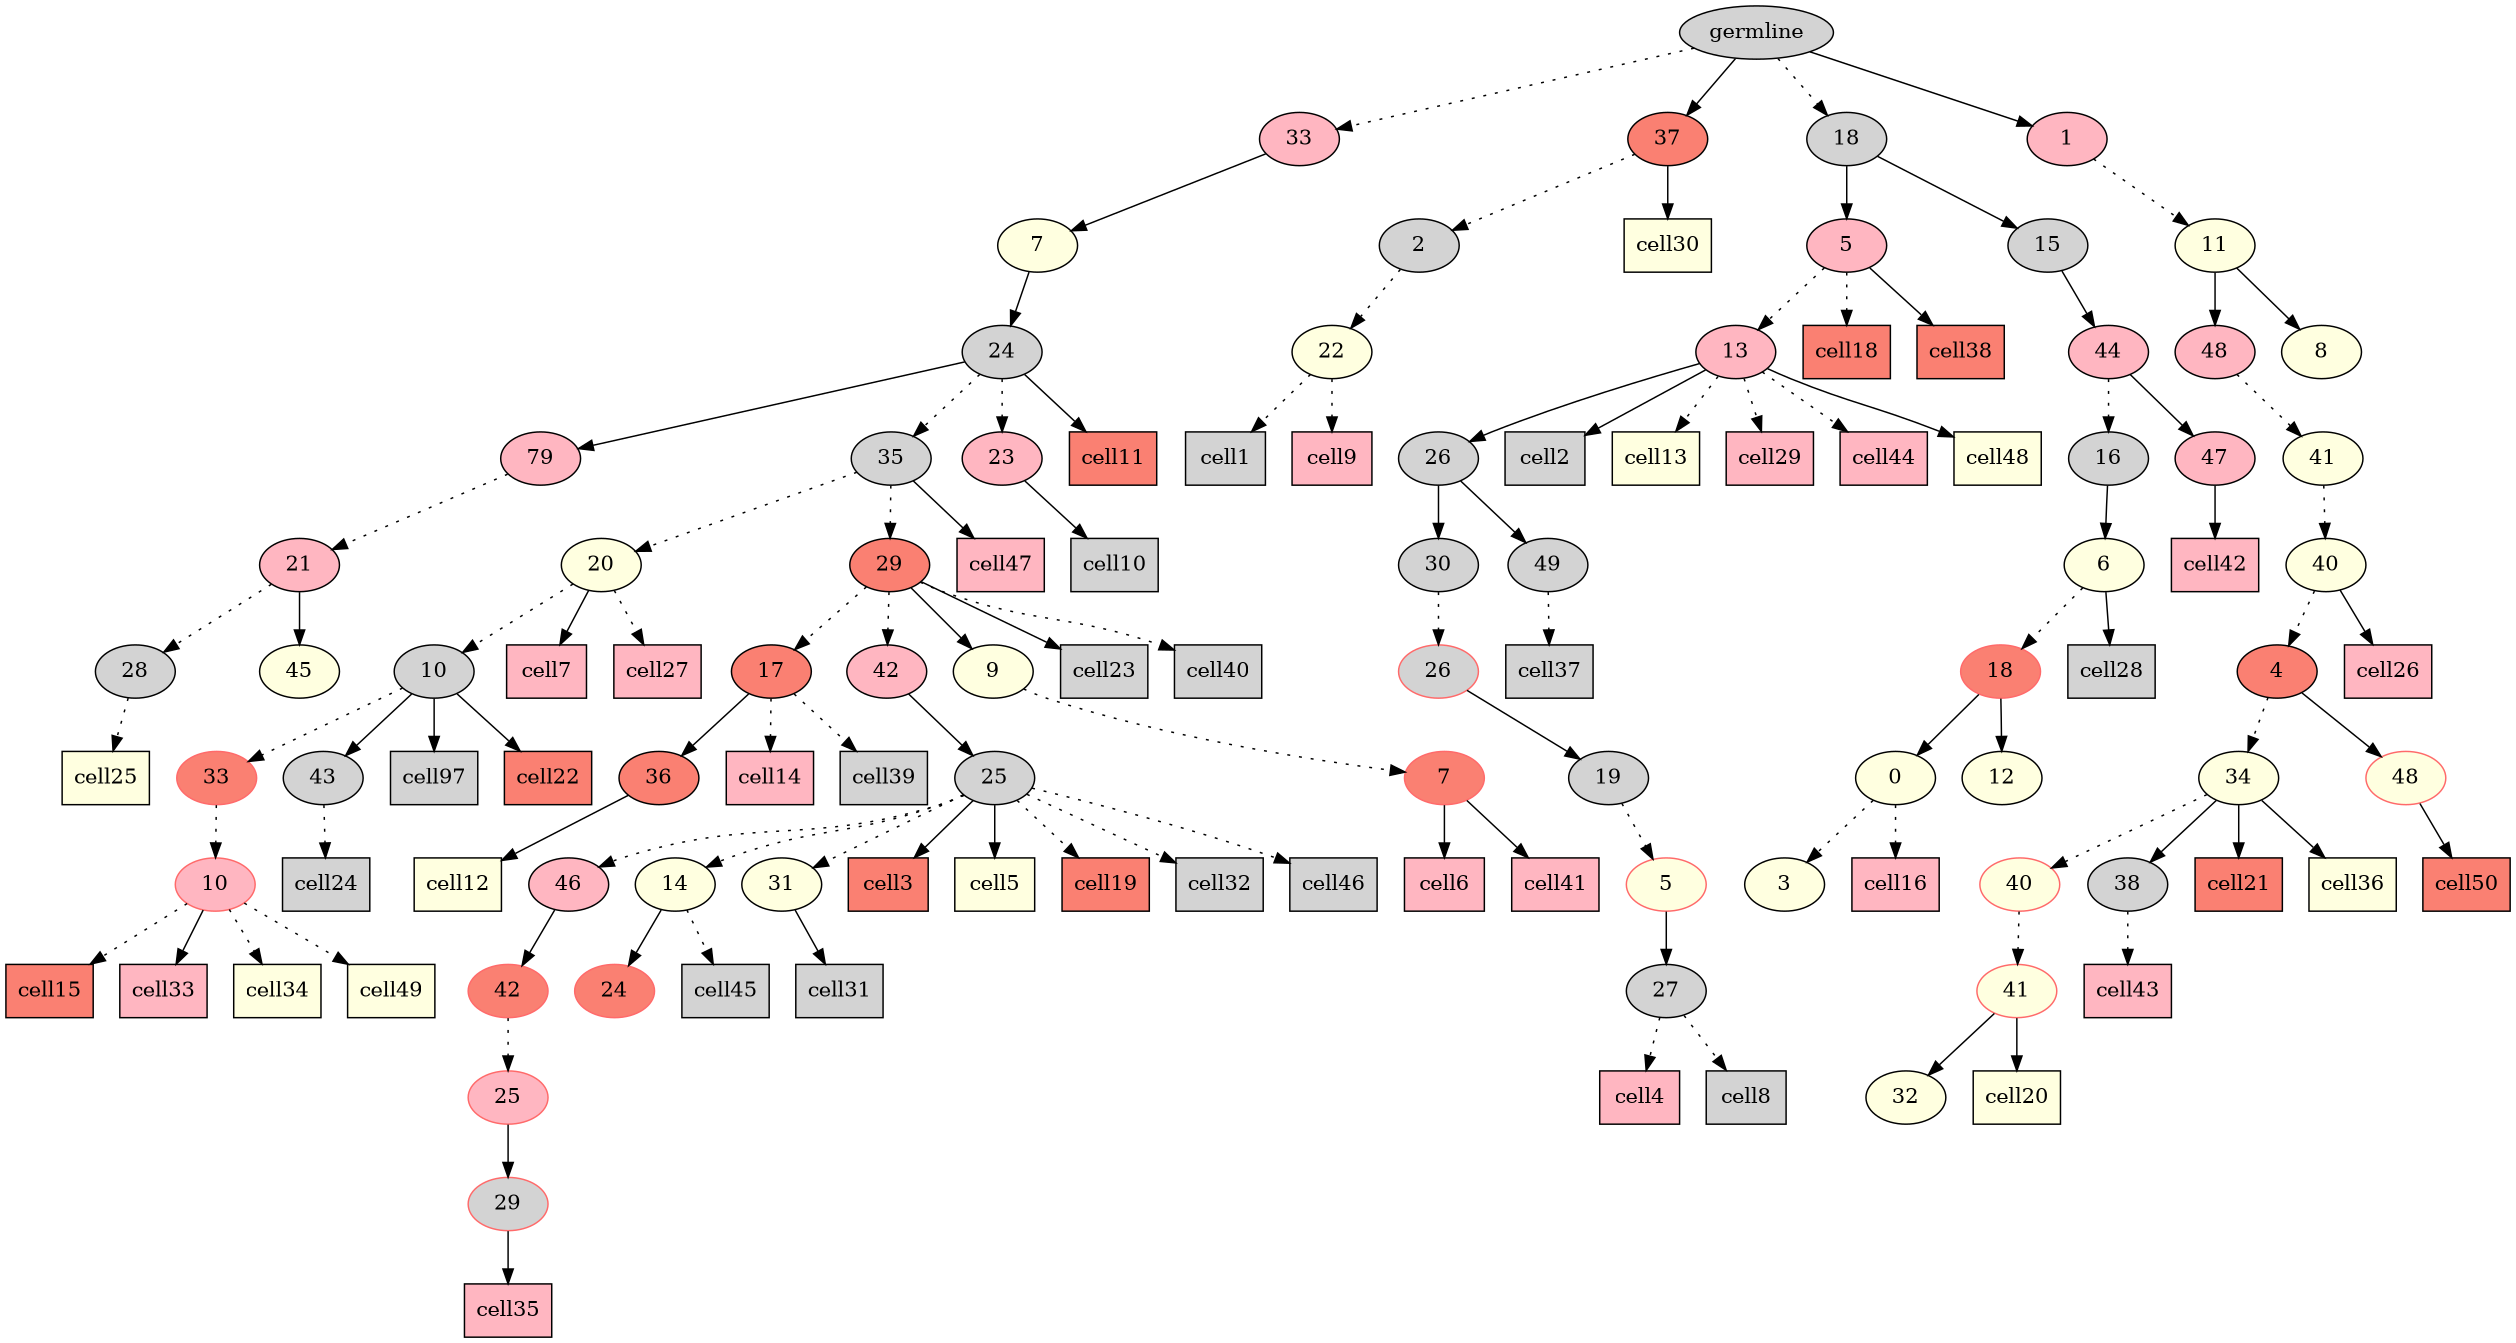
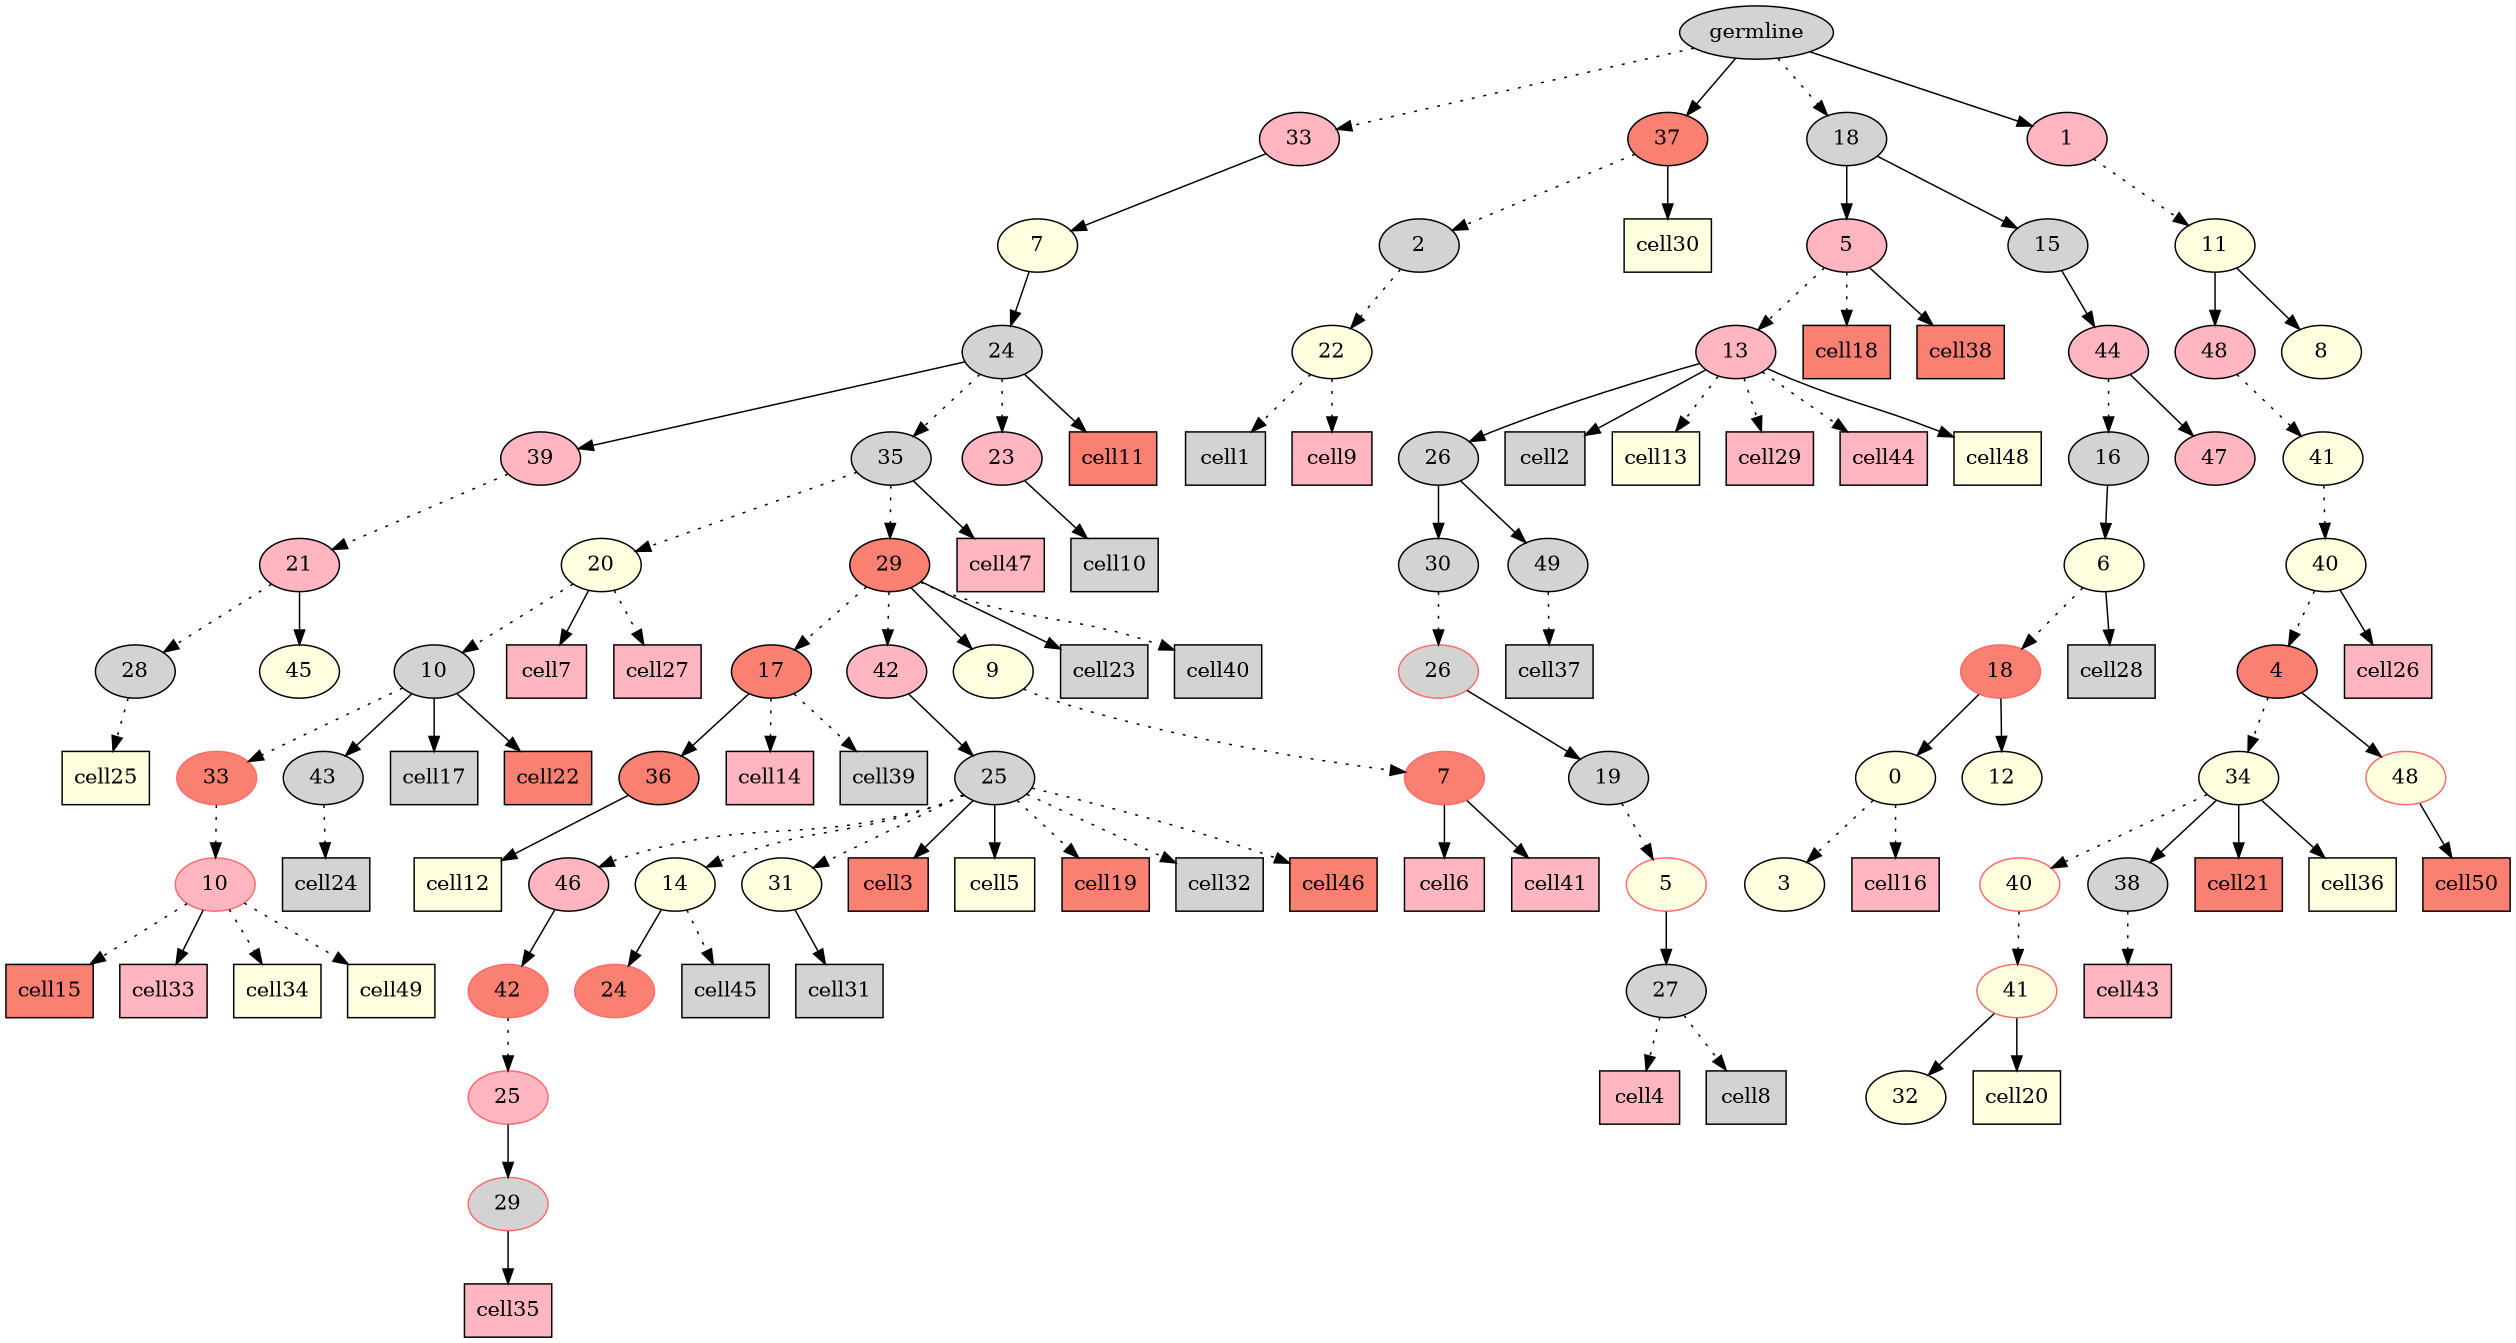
node "79": label "79" -> "39"
node "cell42": removed
node "cell97": label "cell97" -> "cell17"
node "cell46": fillcolor lightgrey -> salmon
